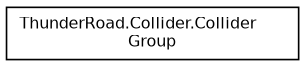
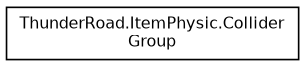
node "ThunderRoad.Collider.Collider Group": label "ThunderRoad.Collider.Collider Group" -> "ThunderRoad.ItemPhysic.Collider Group"
